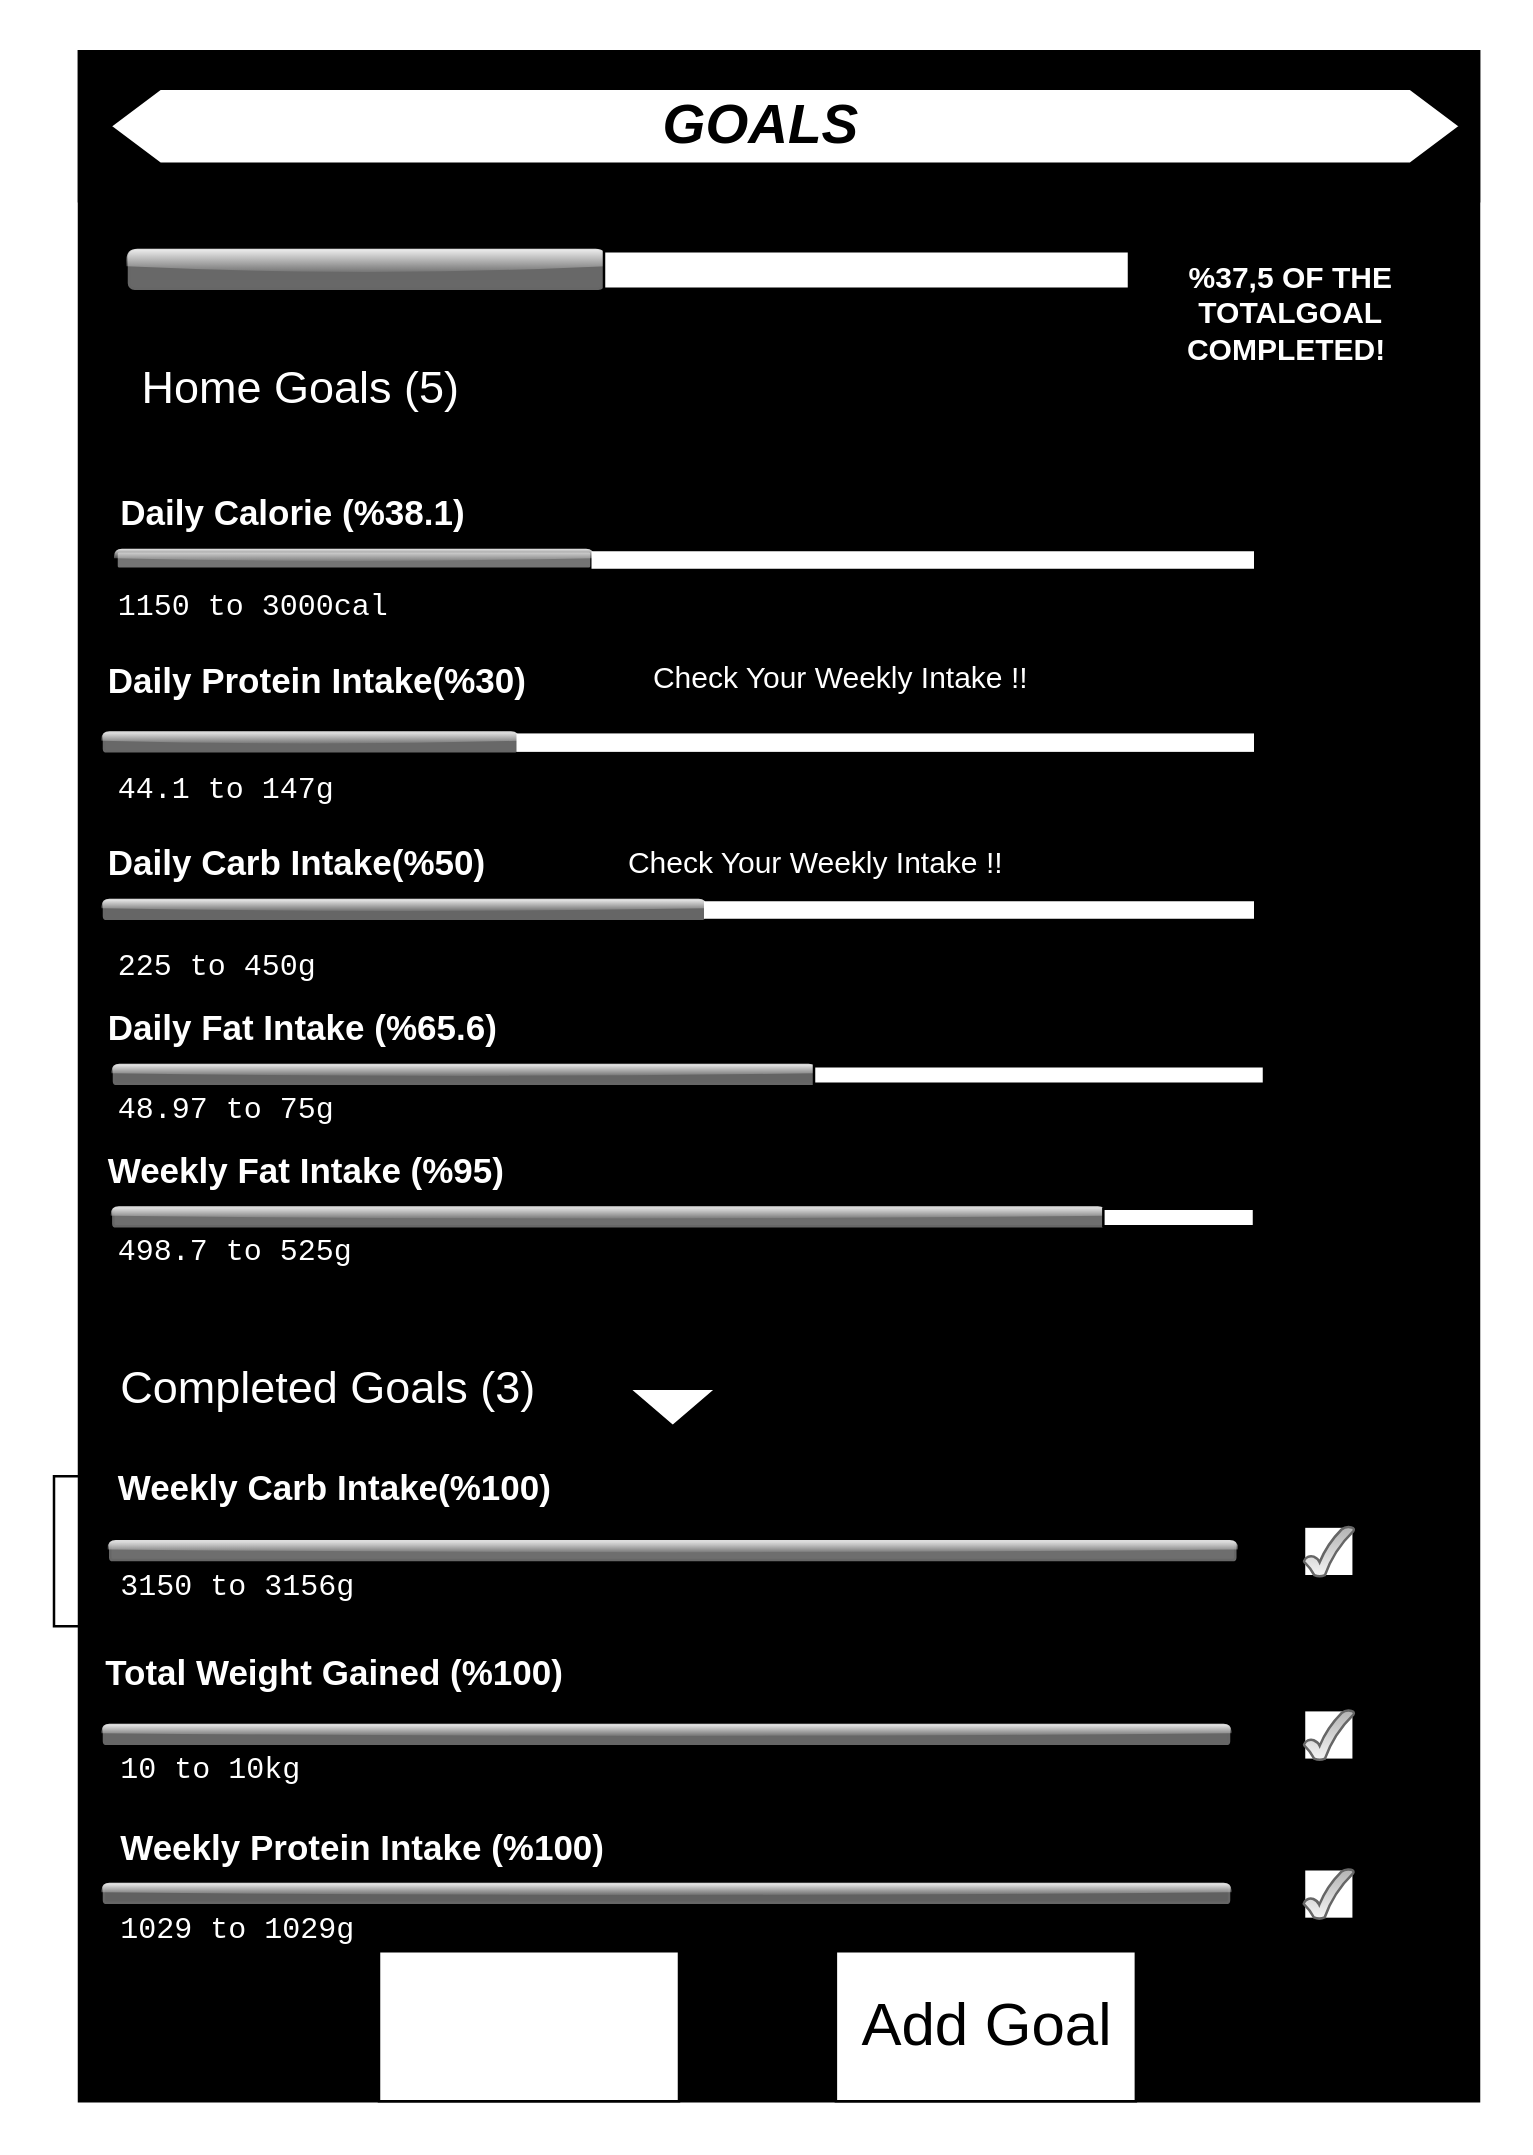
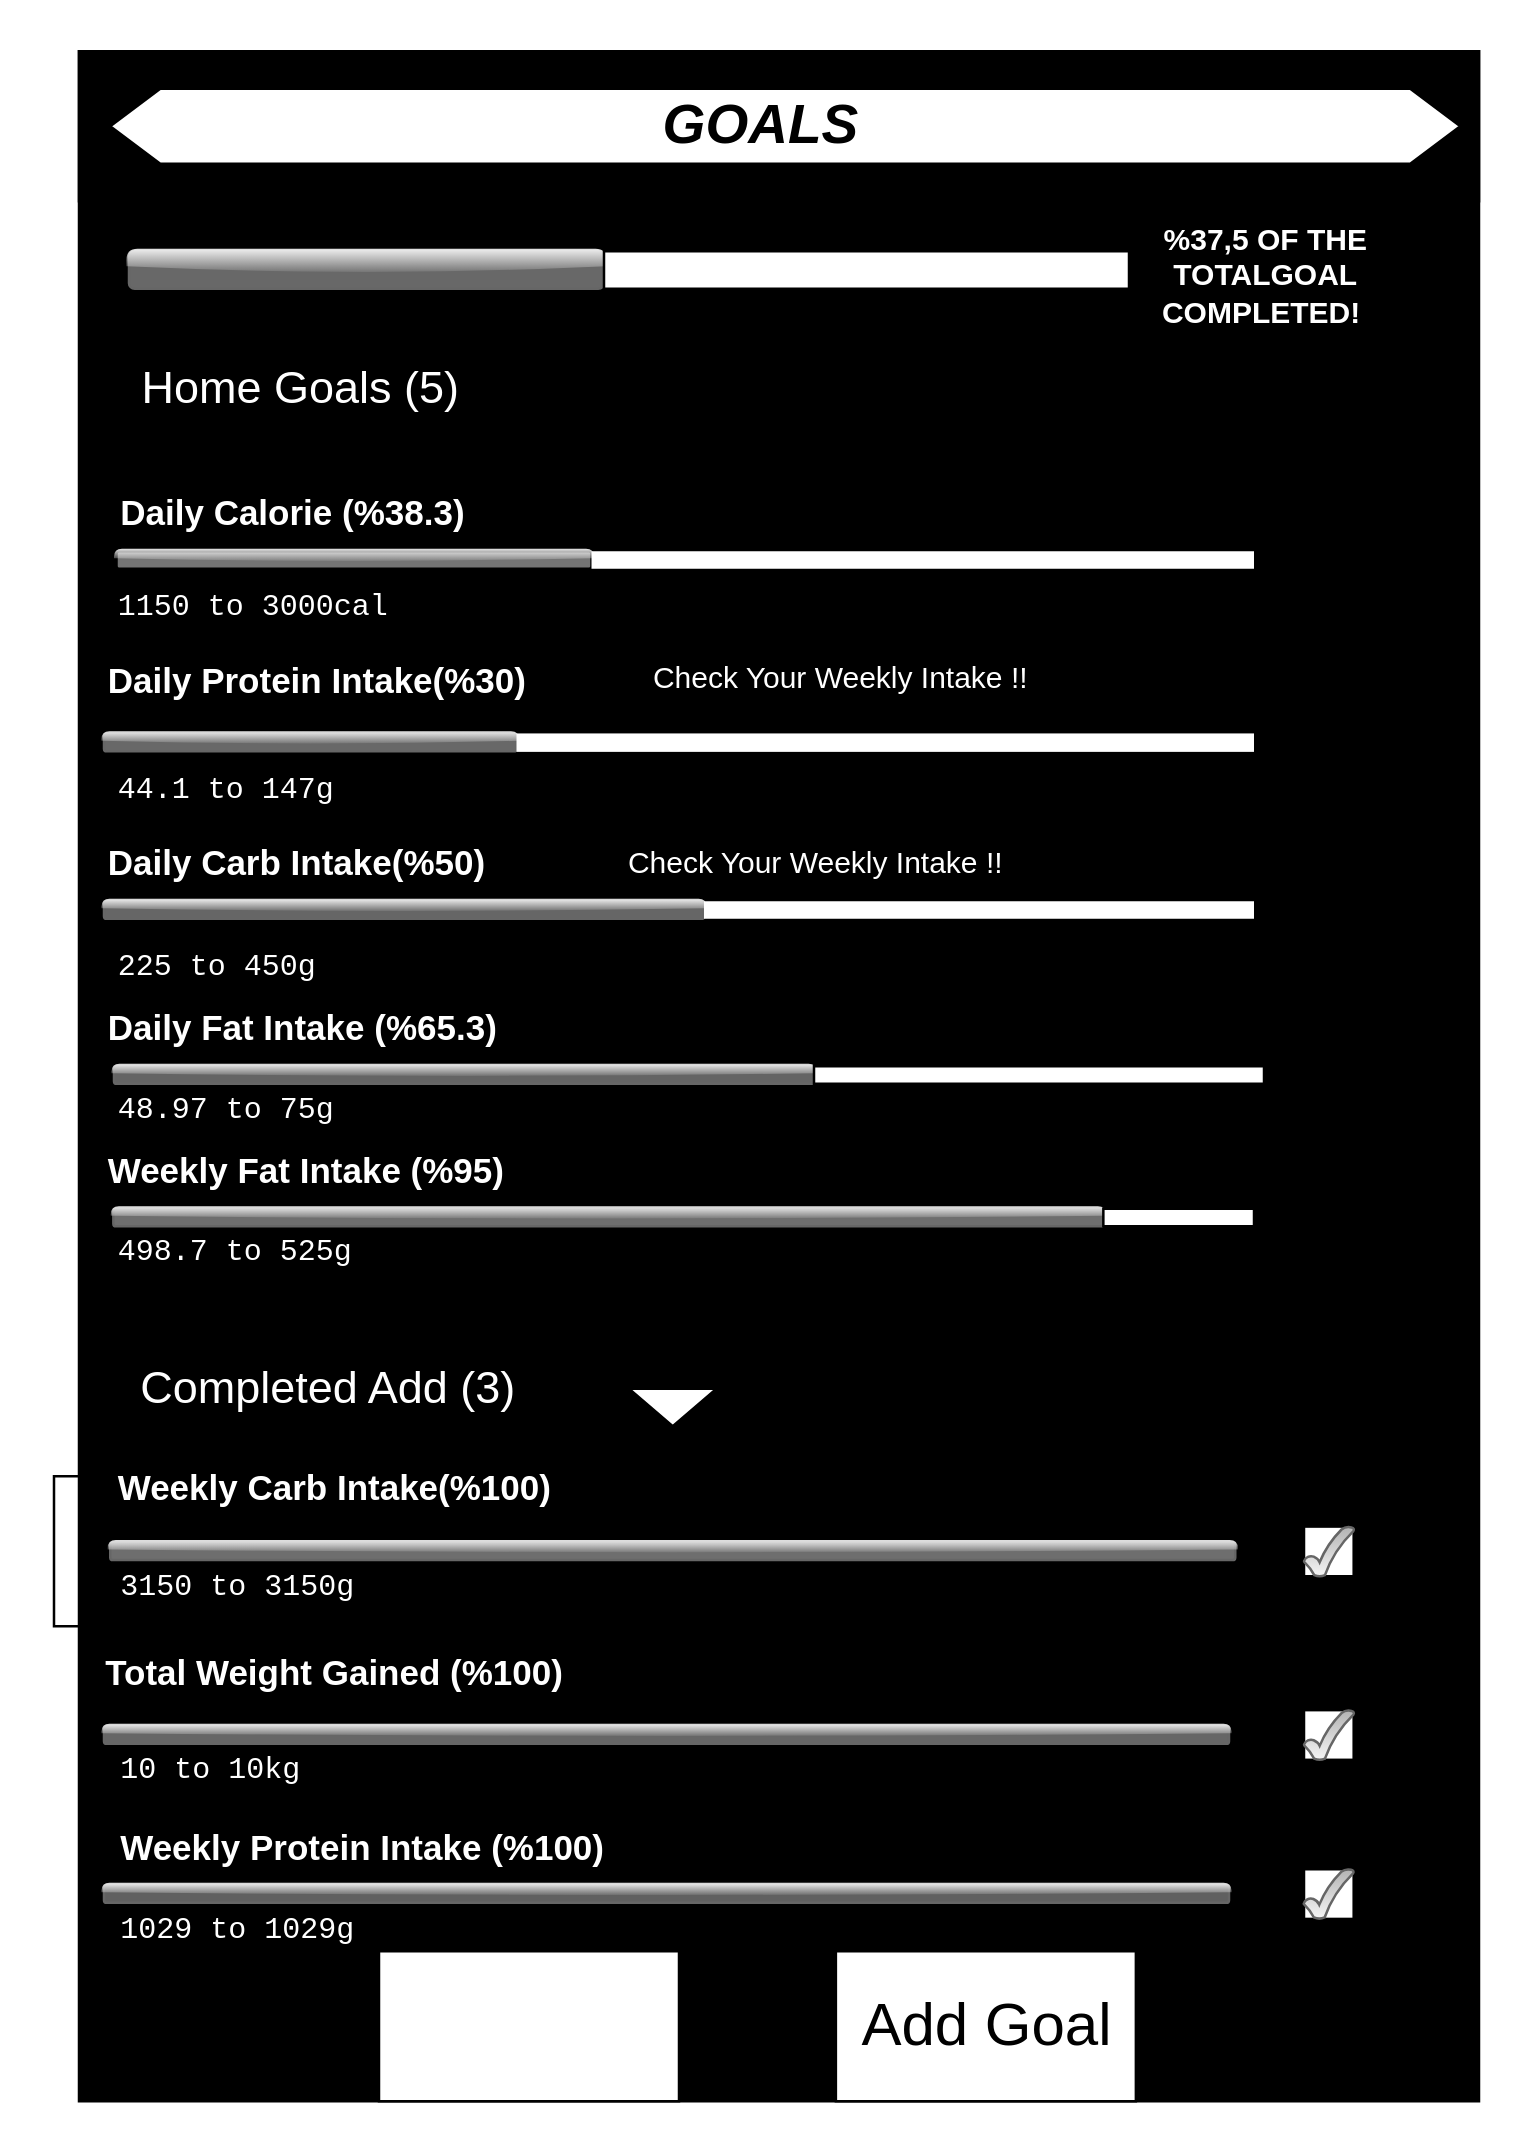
node "%37,5 OF THE TOTALGOAL COMPLETED!": moved (1291, 314) -> (1266, 276)
node "Daily Calorie (%38.1)": label "Daily Calorie (%38.1)" -> "Daily Calorie (%38.3)"
node "Daily Fat Intake (%65.6)": label "Daily Fat Intake (%65.6)" -> "Daily Fat Intake (%65.3)"
node "Completed Goals (3)": label "Completed Goals (3)" -> "Completed Add (3)"
node "3150 to 3156g": label "3150 to 3156g" -> "3150 to 3150g"
